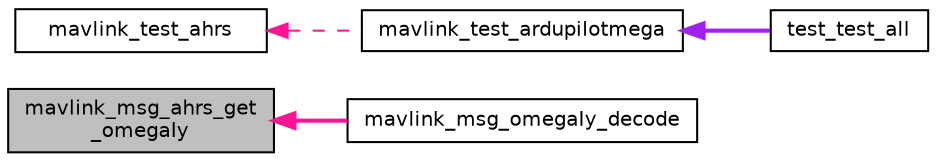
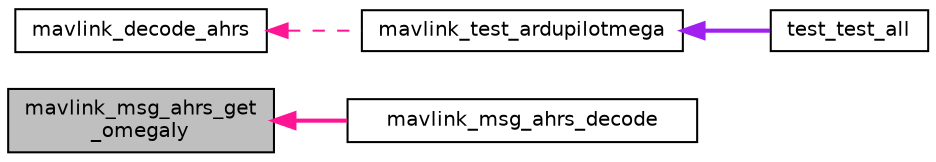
node "mavlink_test_ahrs": label "mavlink_test_ahrs" -> "mavlink_decode_ahrs"
node "mavlink_msg_omegaIy_decode": label "mavlink_msg_omegaIy_decode" -> "mavlink_msg_ahrs_decode"
